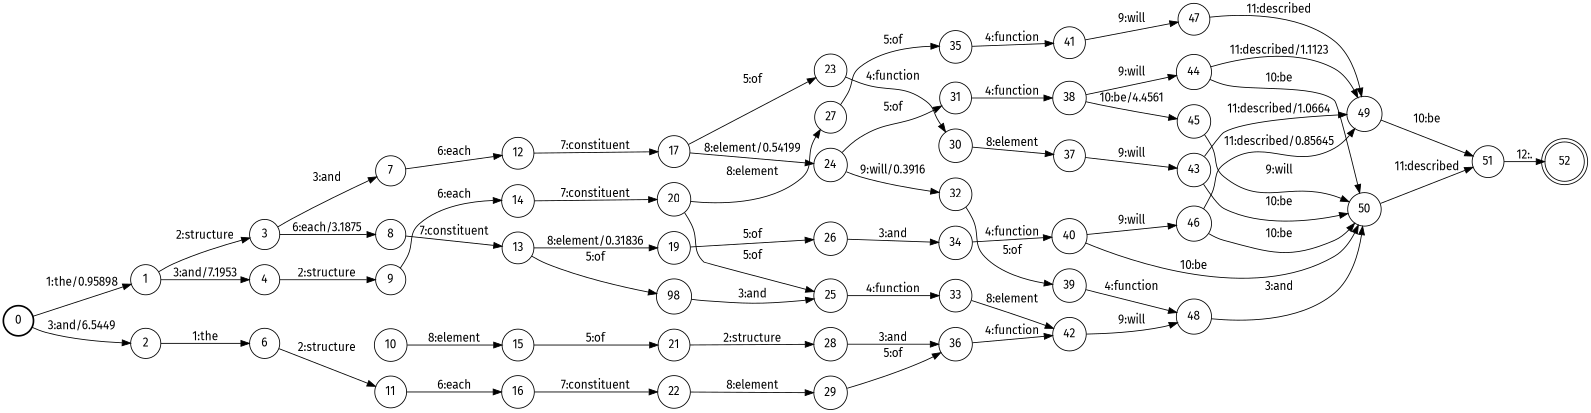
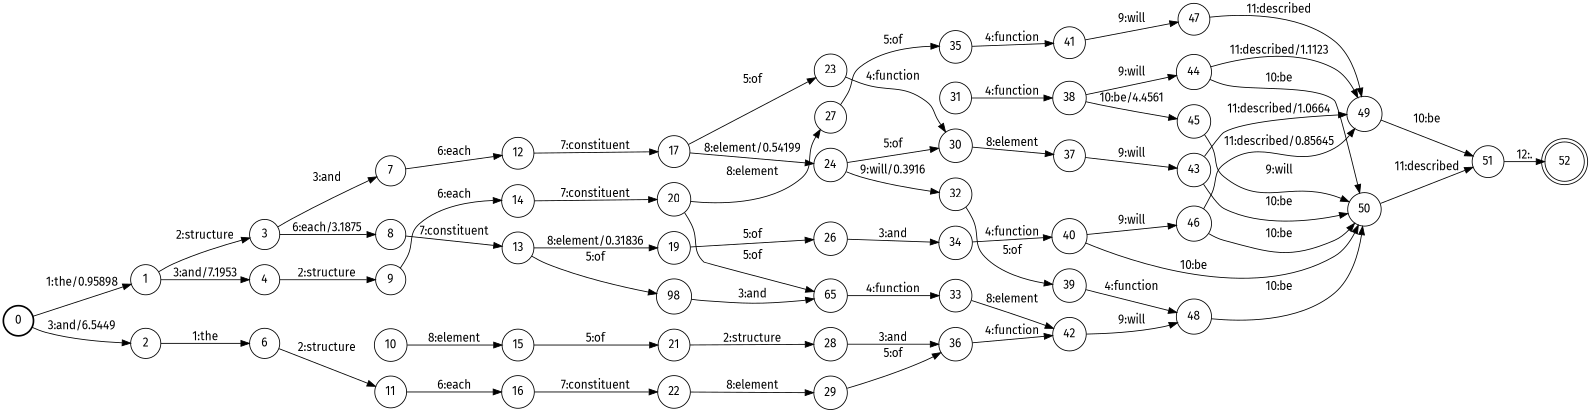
edge "24" -> "31": now "24" -> "30"
edge "48" -> "50": label "3:and" -> "10:be"
node "25": label "25" -> "65"
